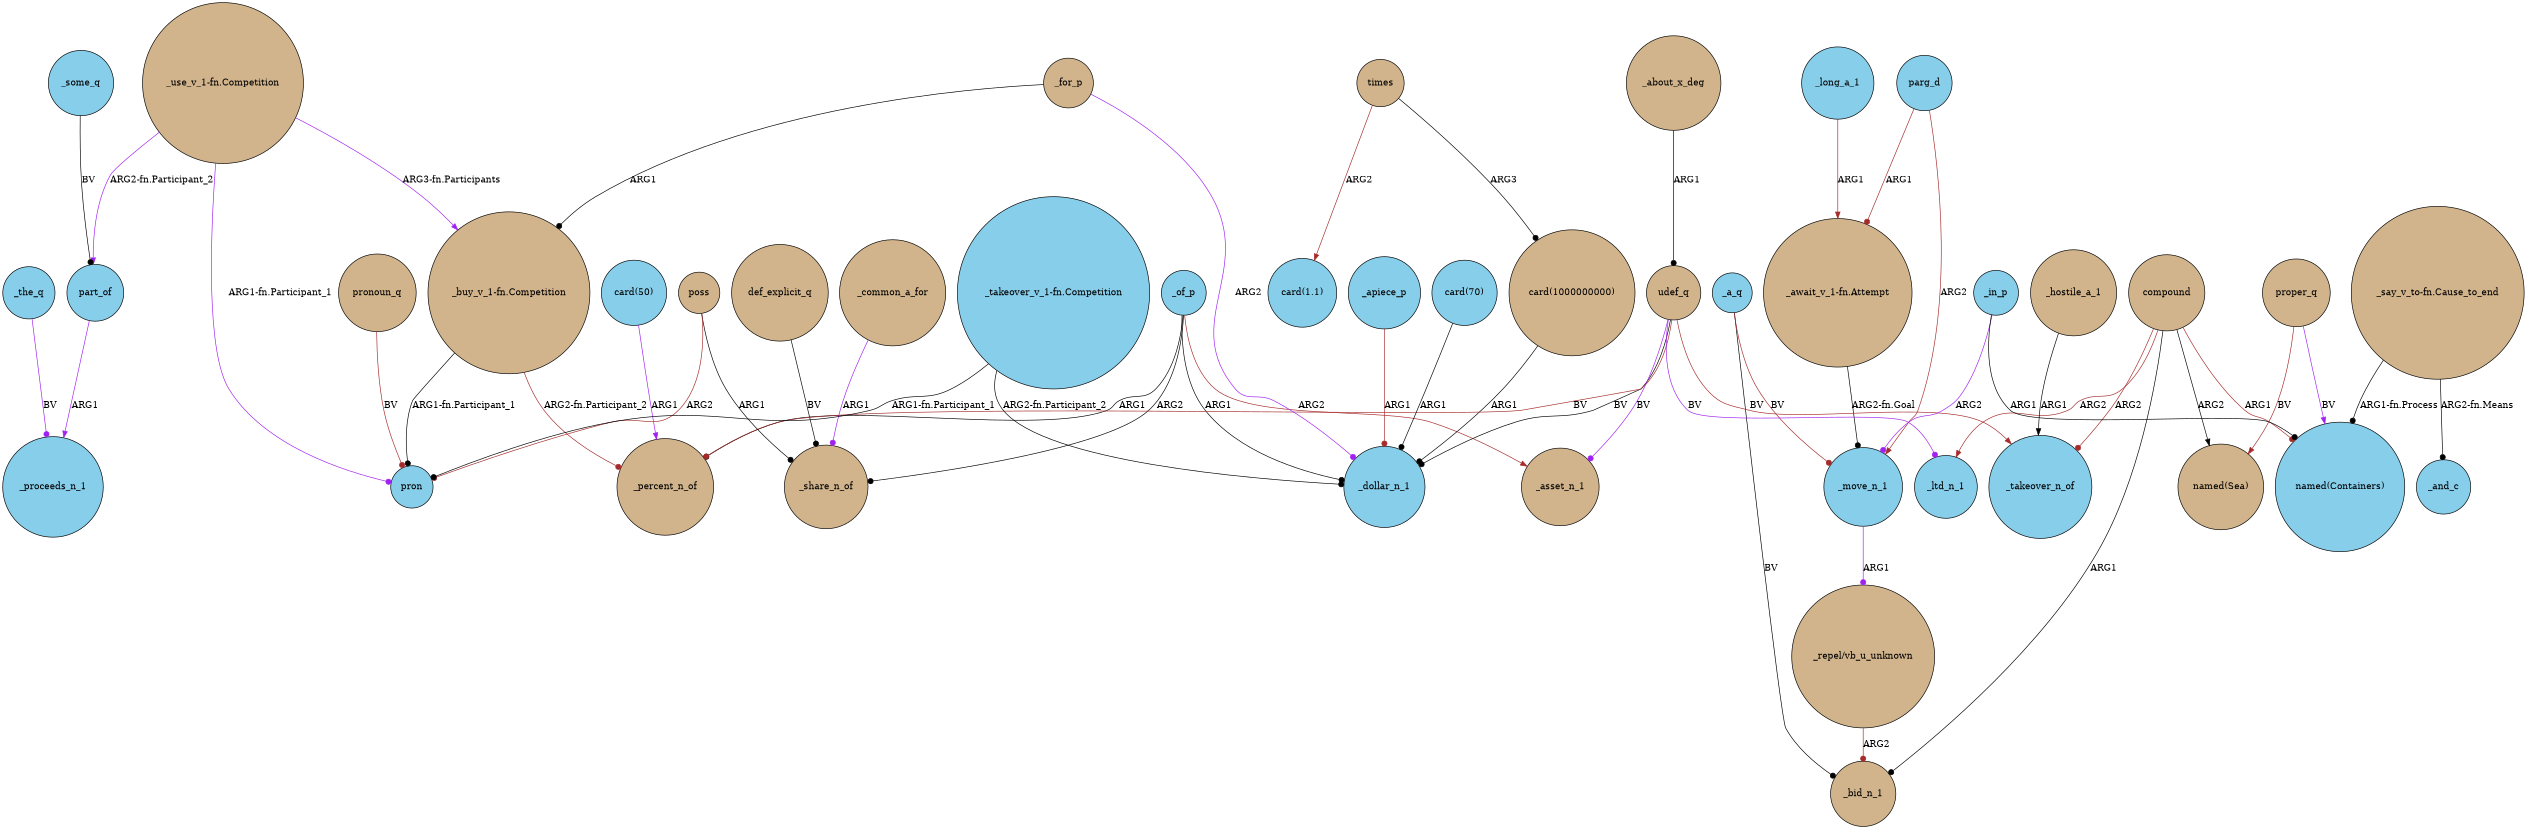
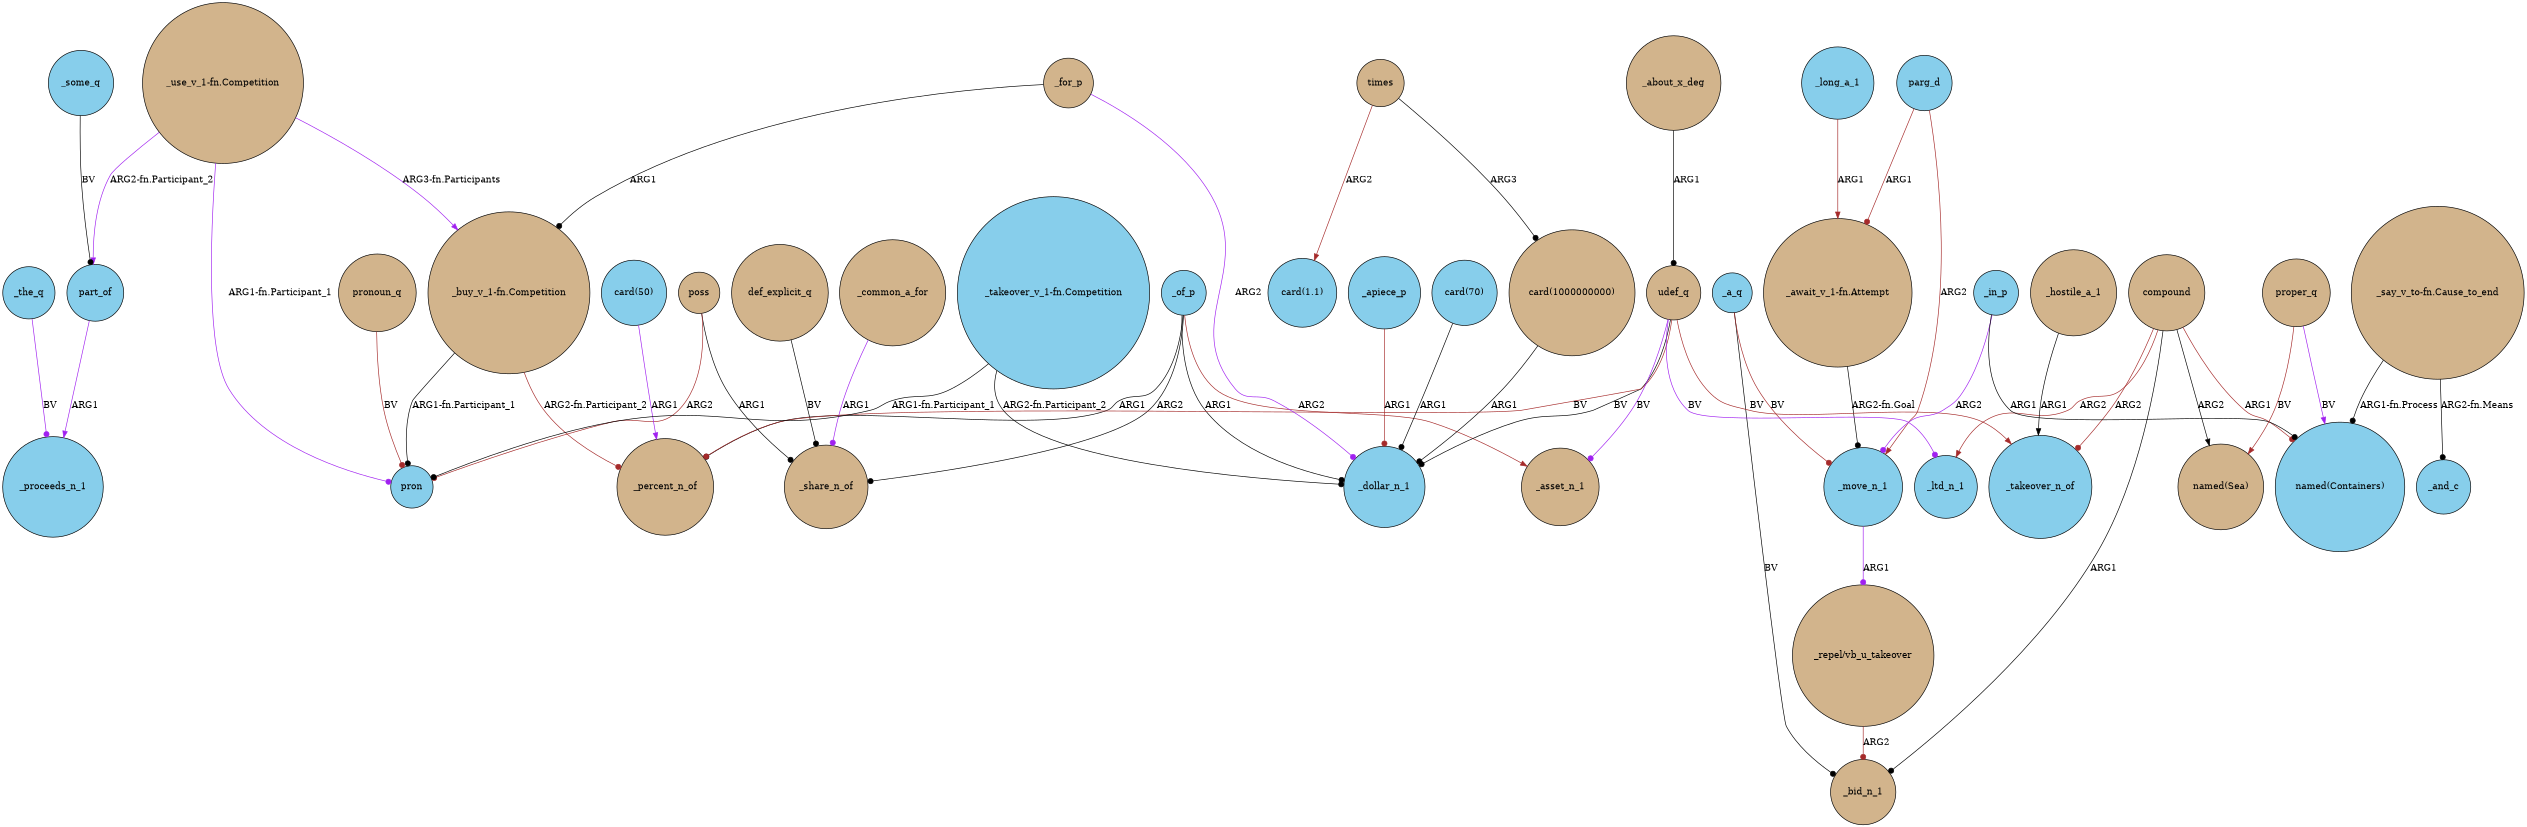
node "_repel/vb_u_unknown": label "_repel/vb_u_unknown" -> "_repel/vb_u_takeover"
